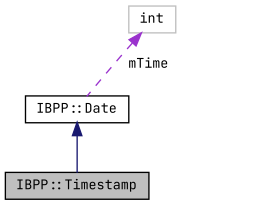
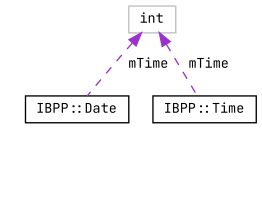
node "IBPP::Time": added
node "IBPP::Timestamp": removed
